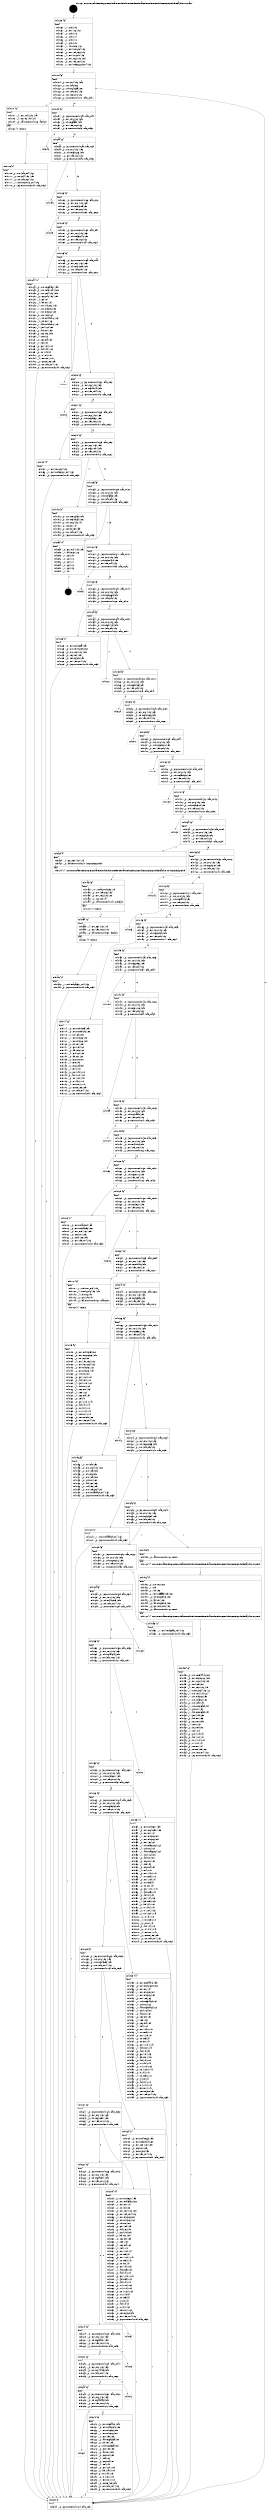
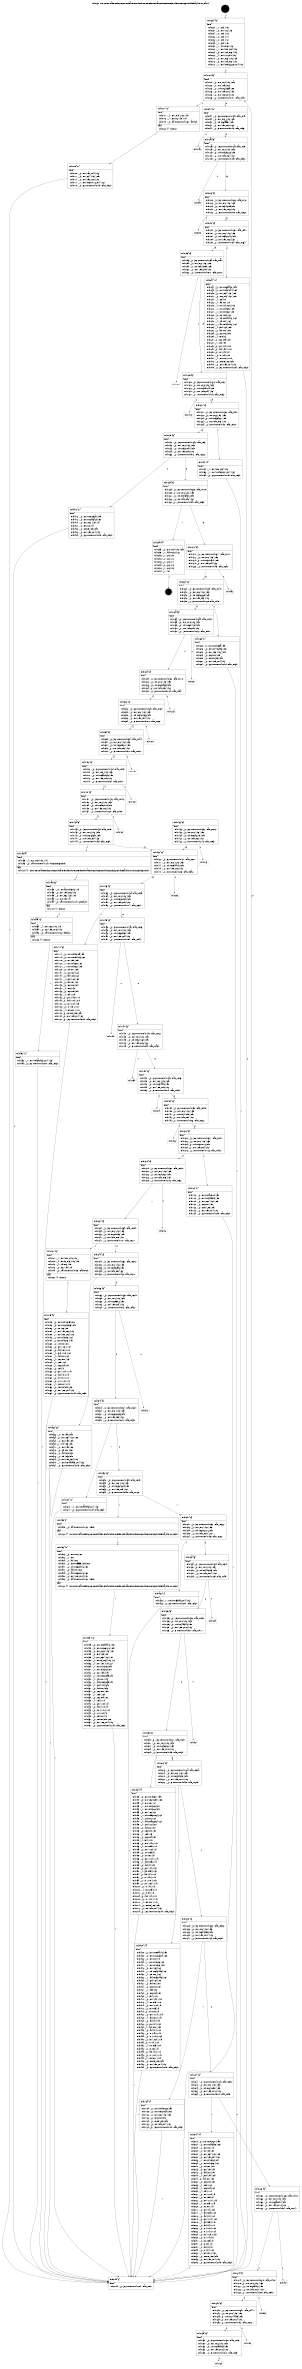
edge "0x40143a [25]" -> "0x401453 [25]": now "0x40143a [25]" -> "0x40146c [25]"
node "0x40184c [88]": removed
